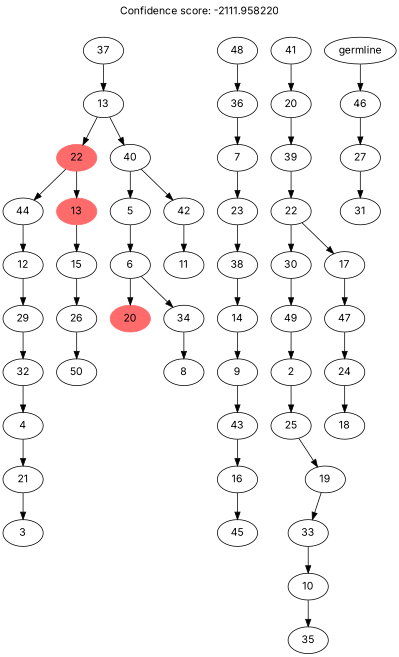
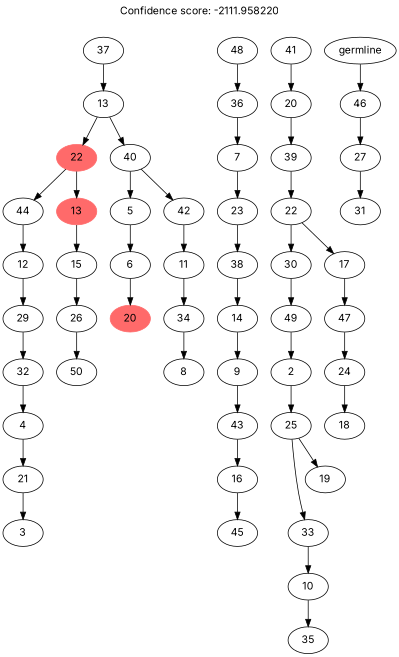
edge "6" -> "34": now "11" -> "34"
edge "19" -> "33": now "25" -> "33"
